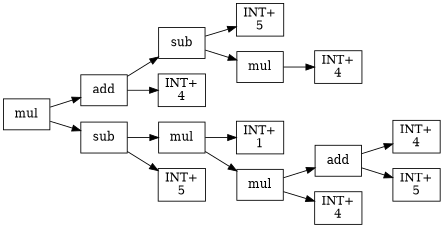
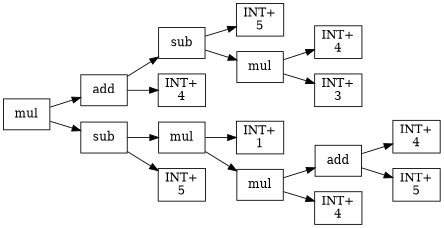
node "INT+ 3": added
